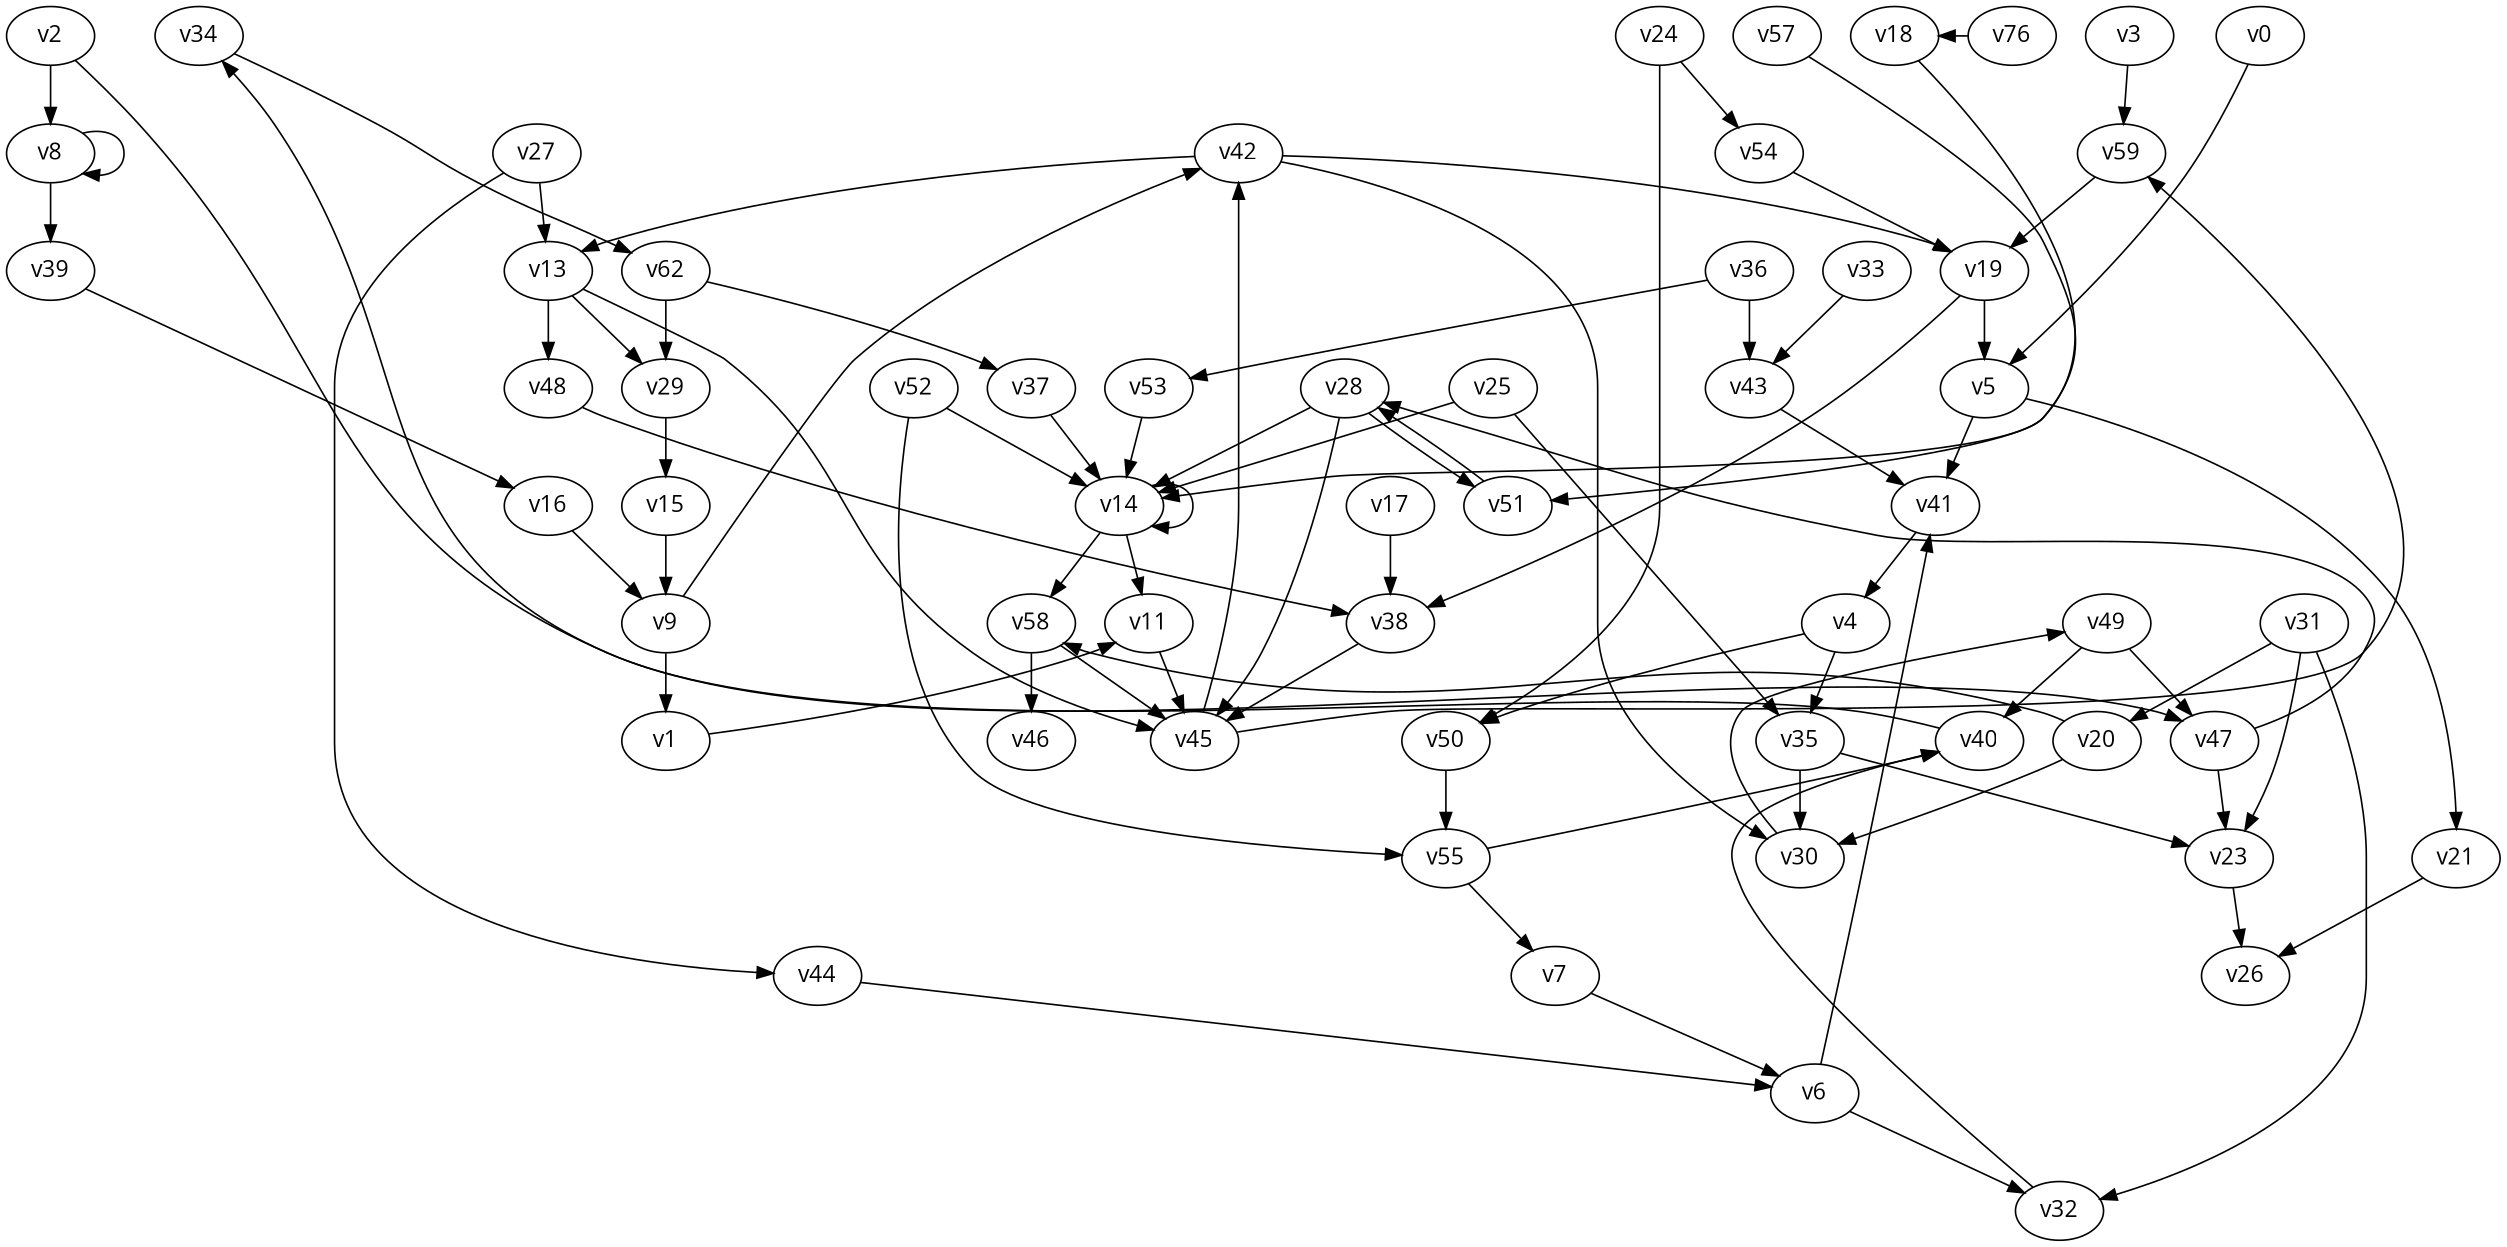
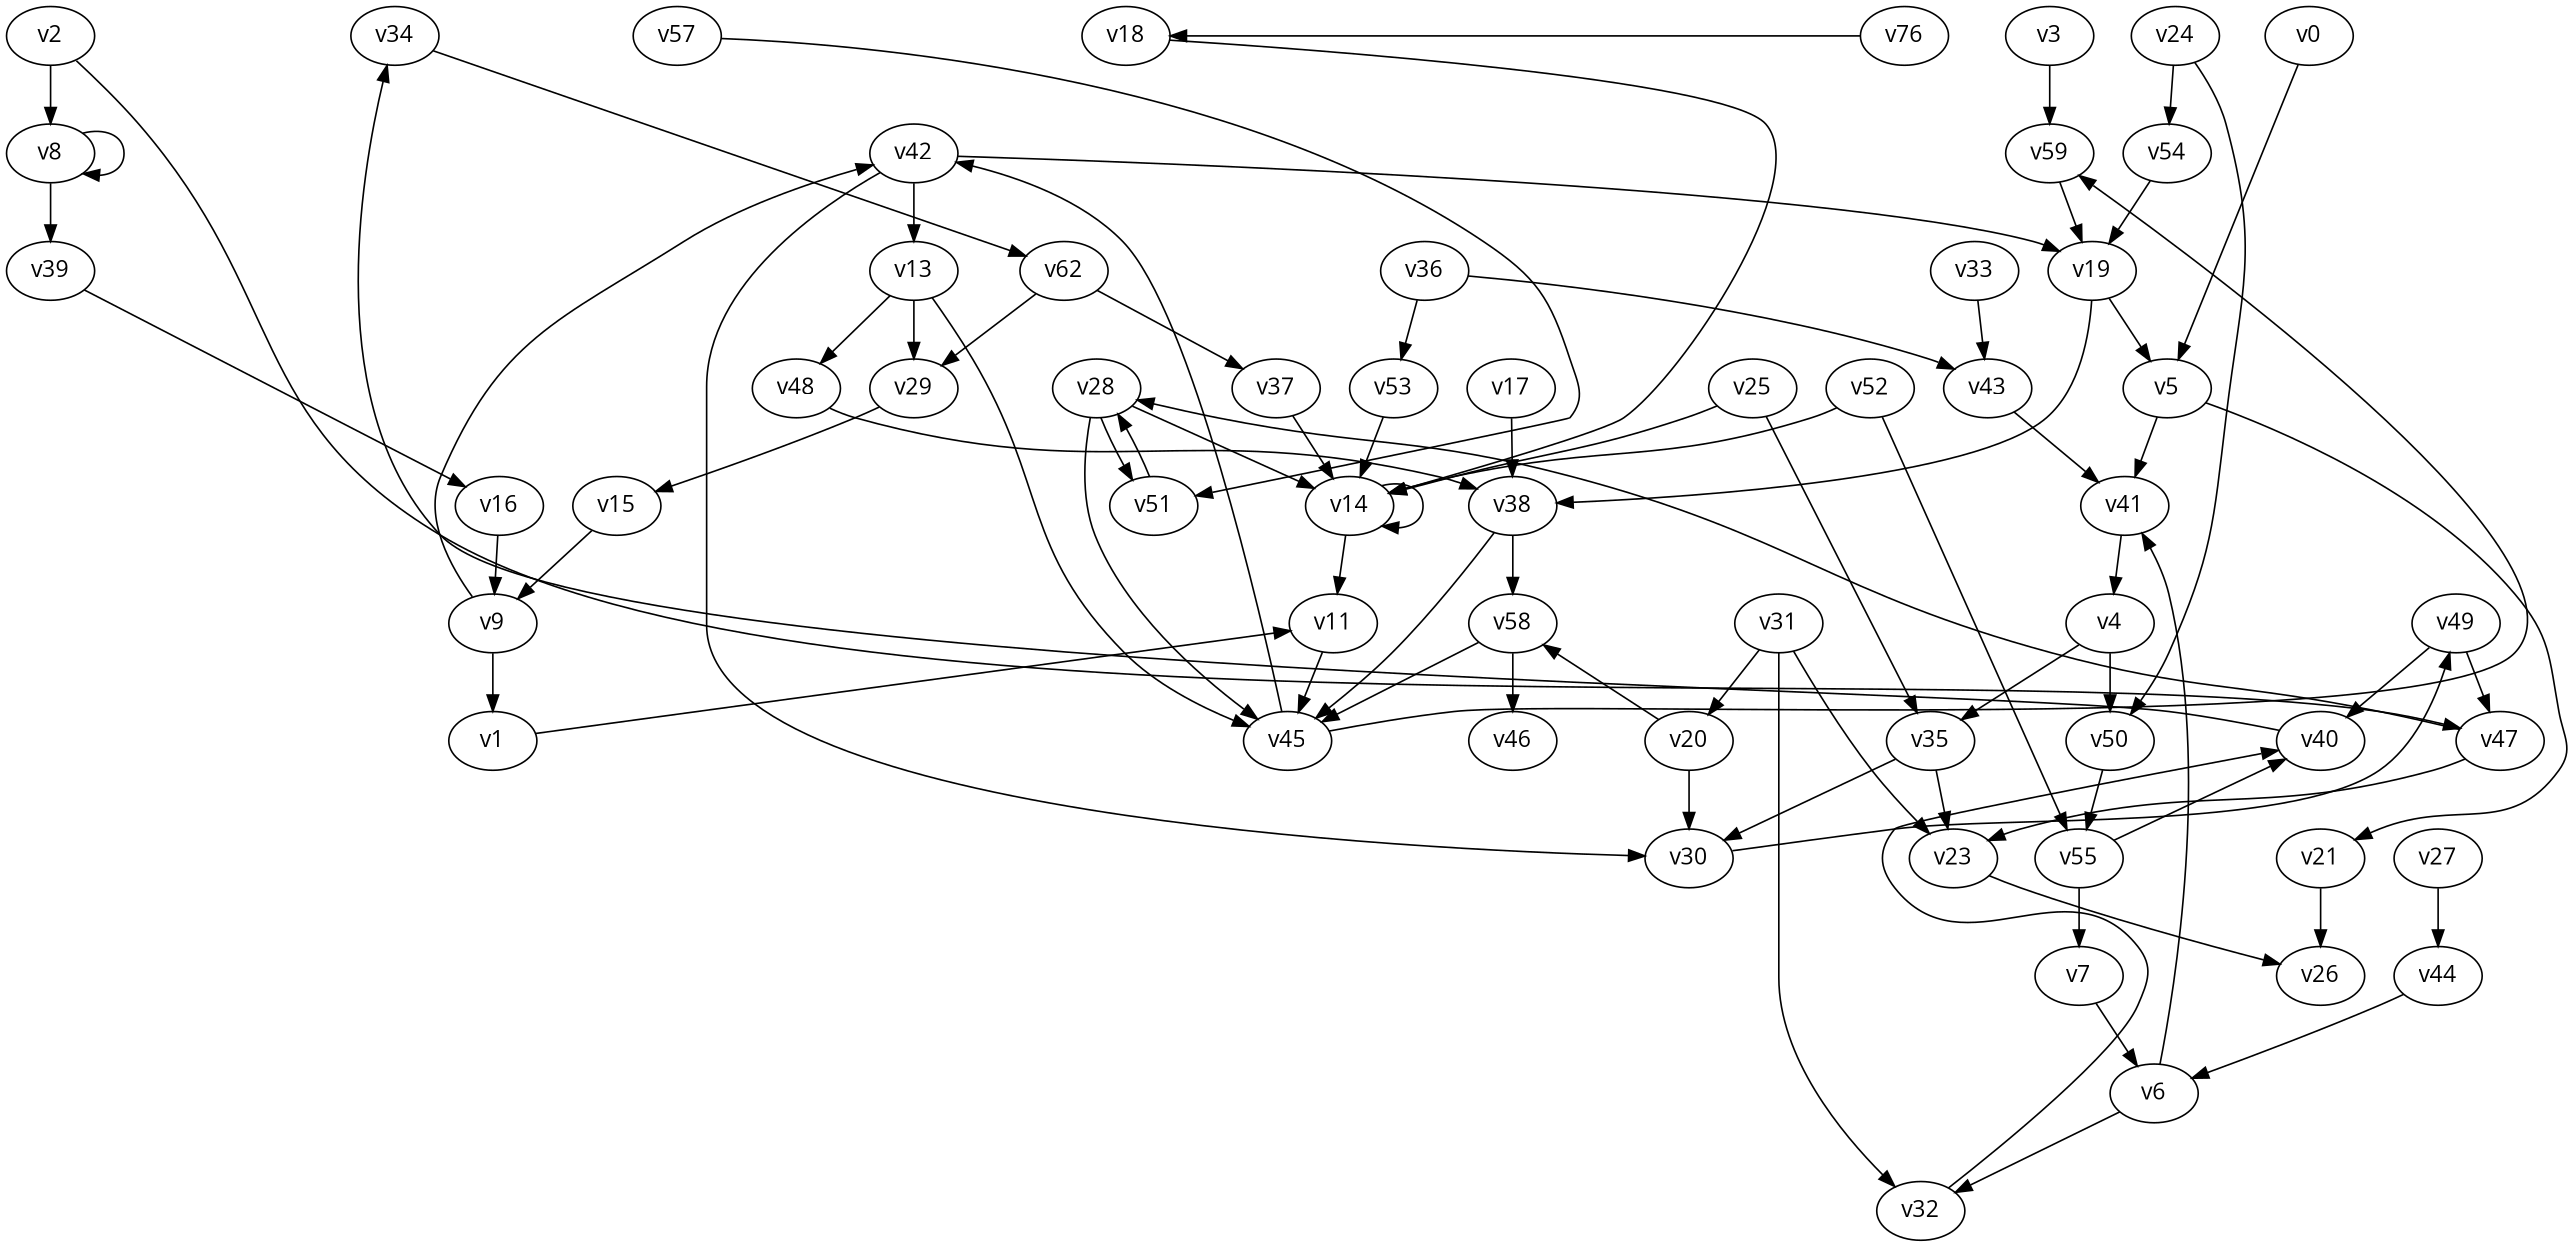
edge "v27" -> "v13": removed
edge "v14" -> "v58": now "v38" -> "v58"
